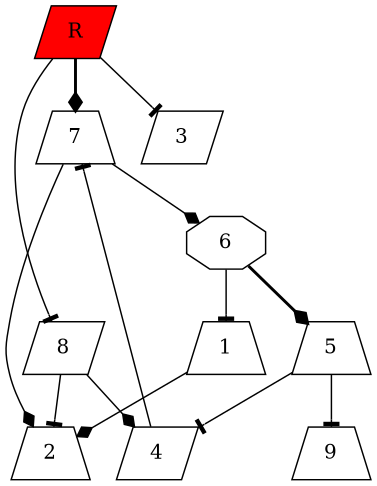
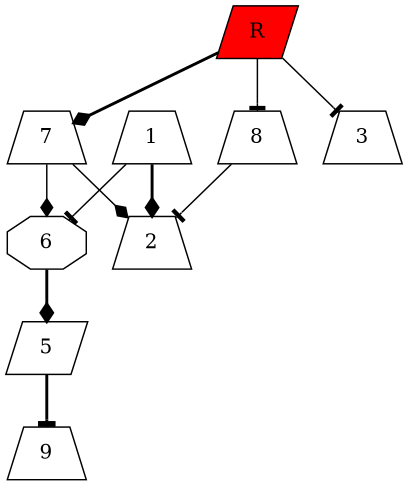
node "3": shape parallelogram -> trapezium
edge "6" -> "1": reversed
node "8": shape parallelogram -> trapezium
node "5": shape trapezium -> parallelogram
edge "5" -> "9": style solid -> bold
edge "1" -> "2": style solid -> bold
node "4": removed
